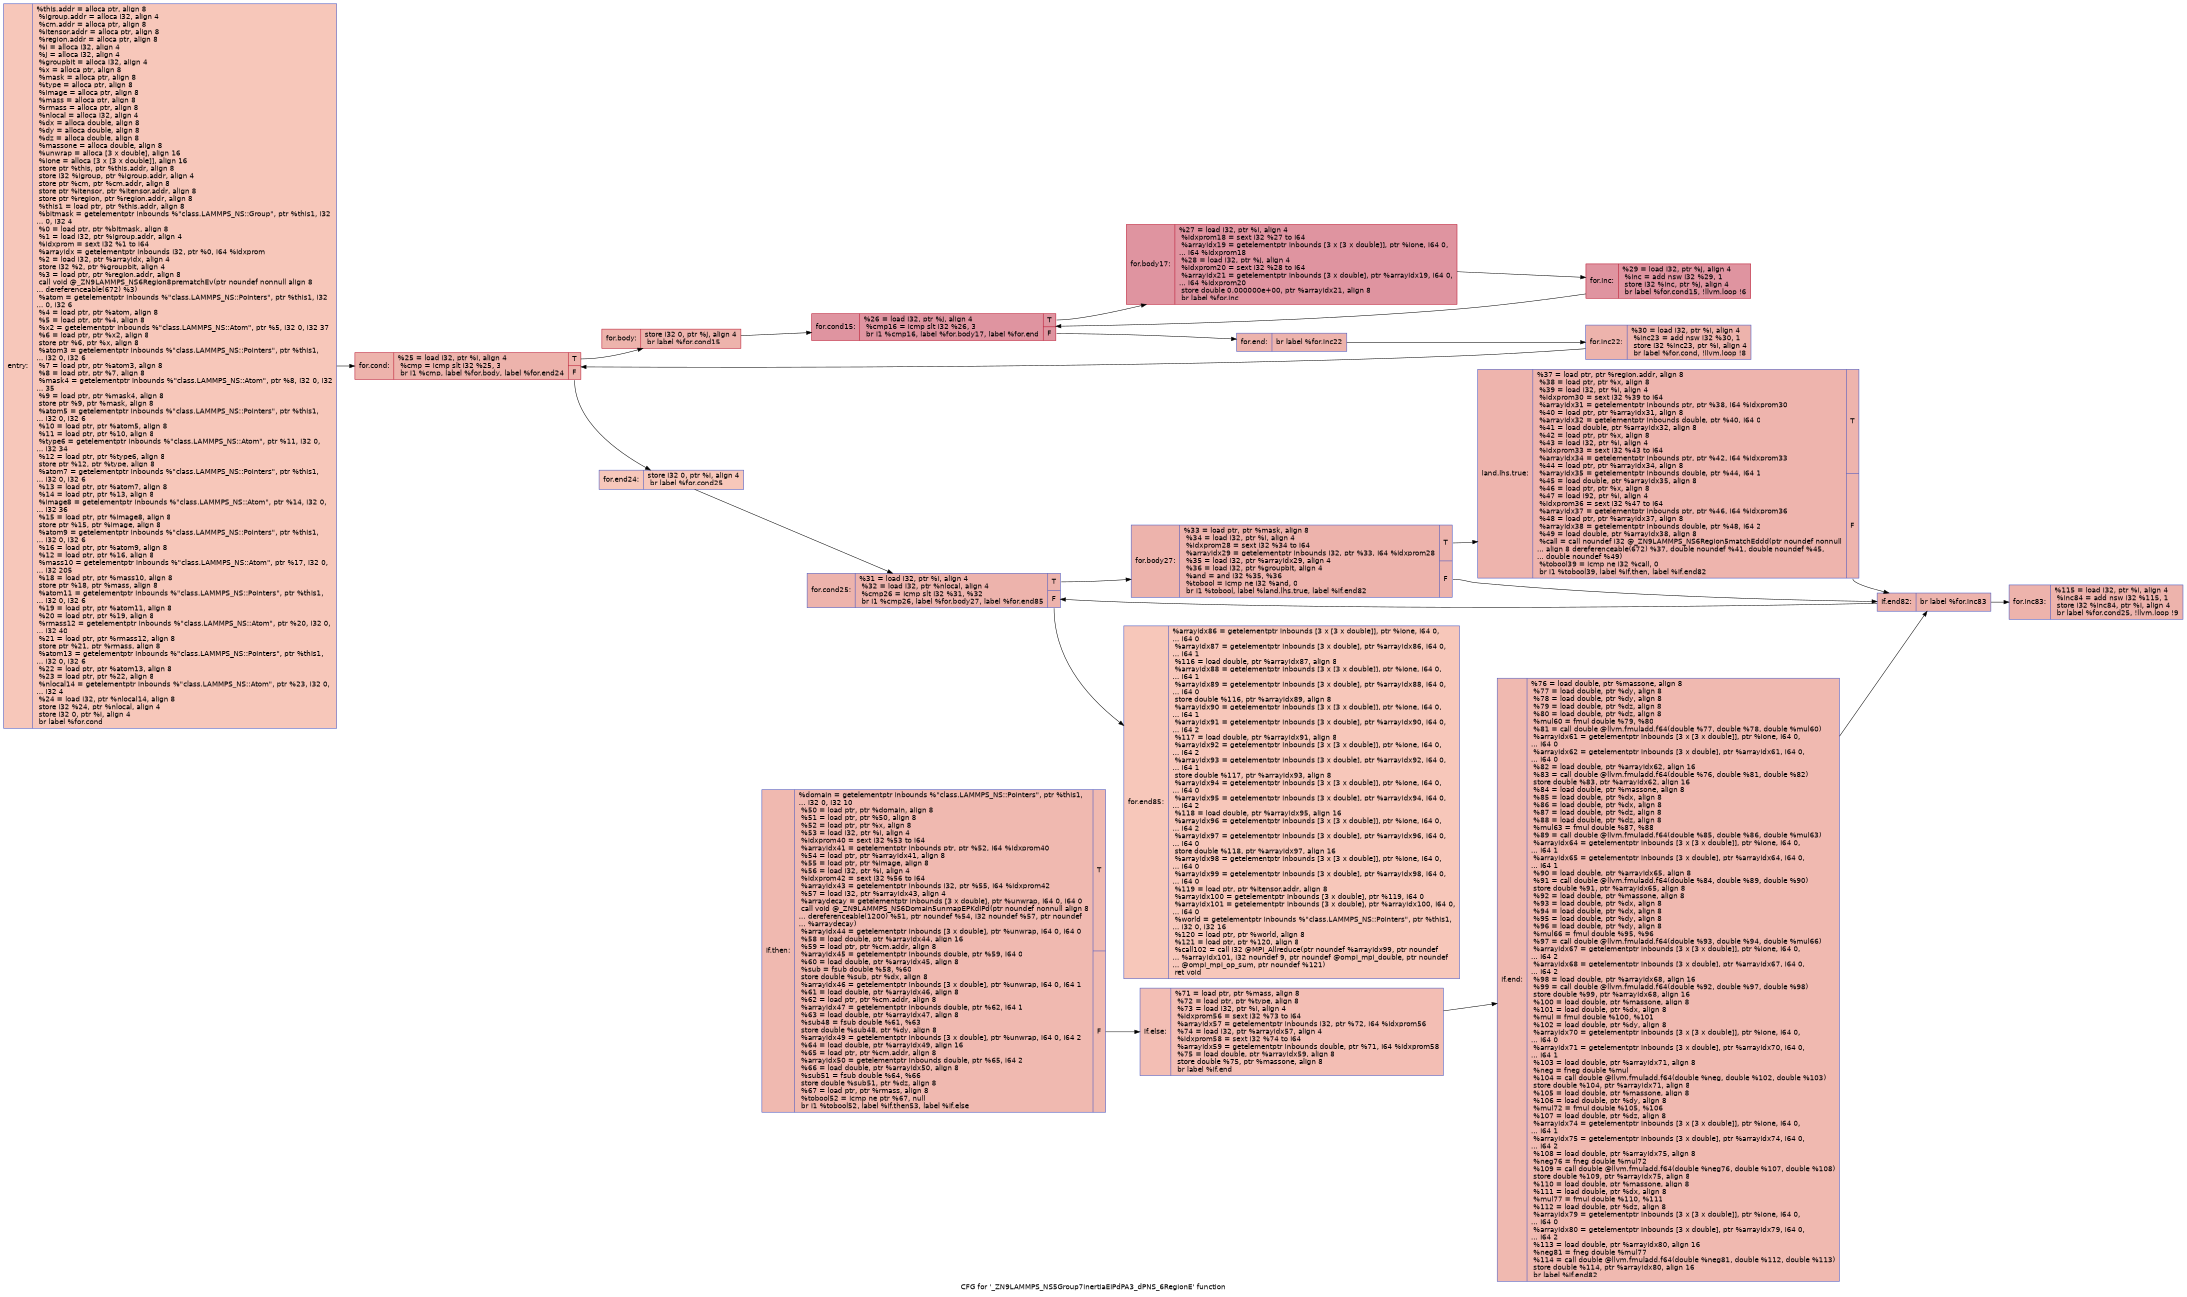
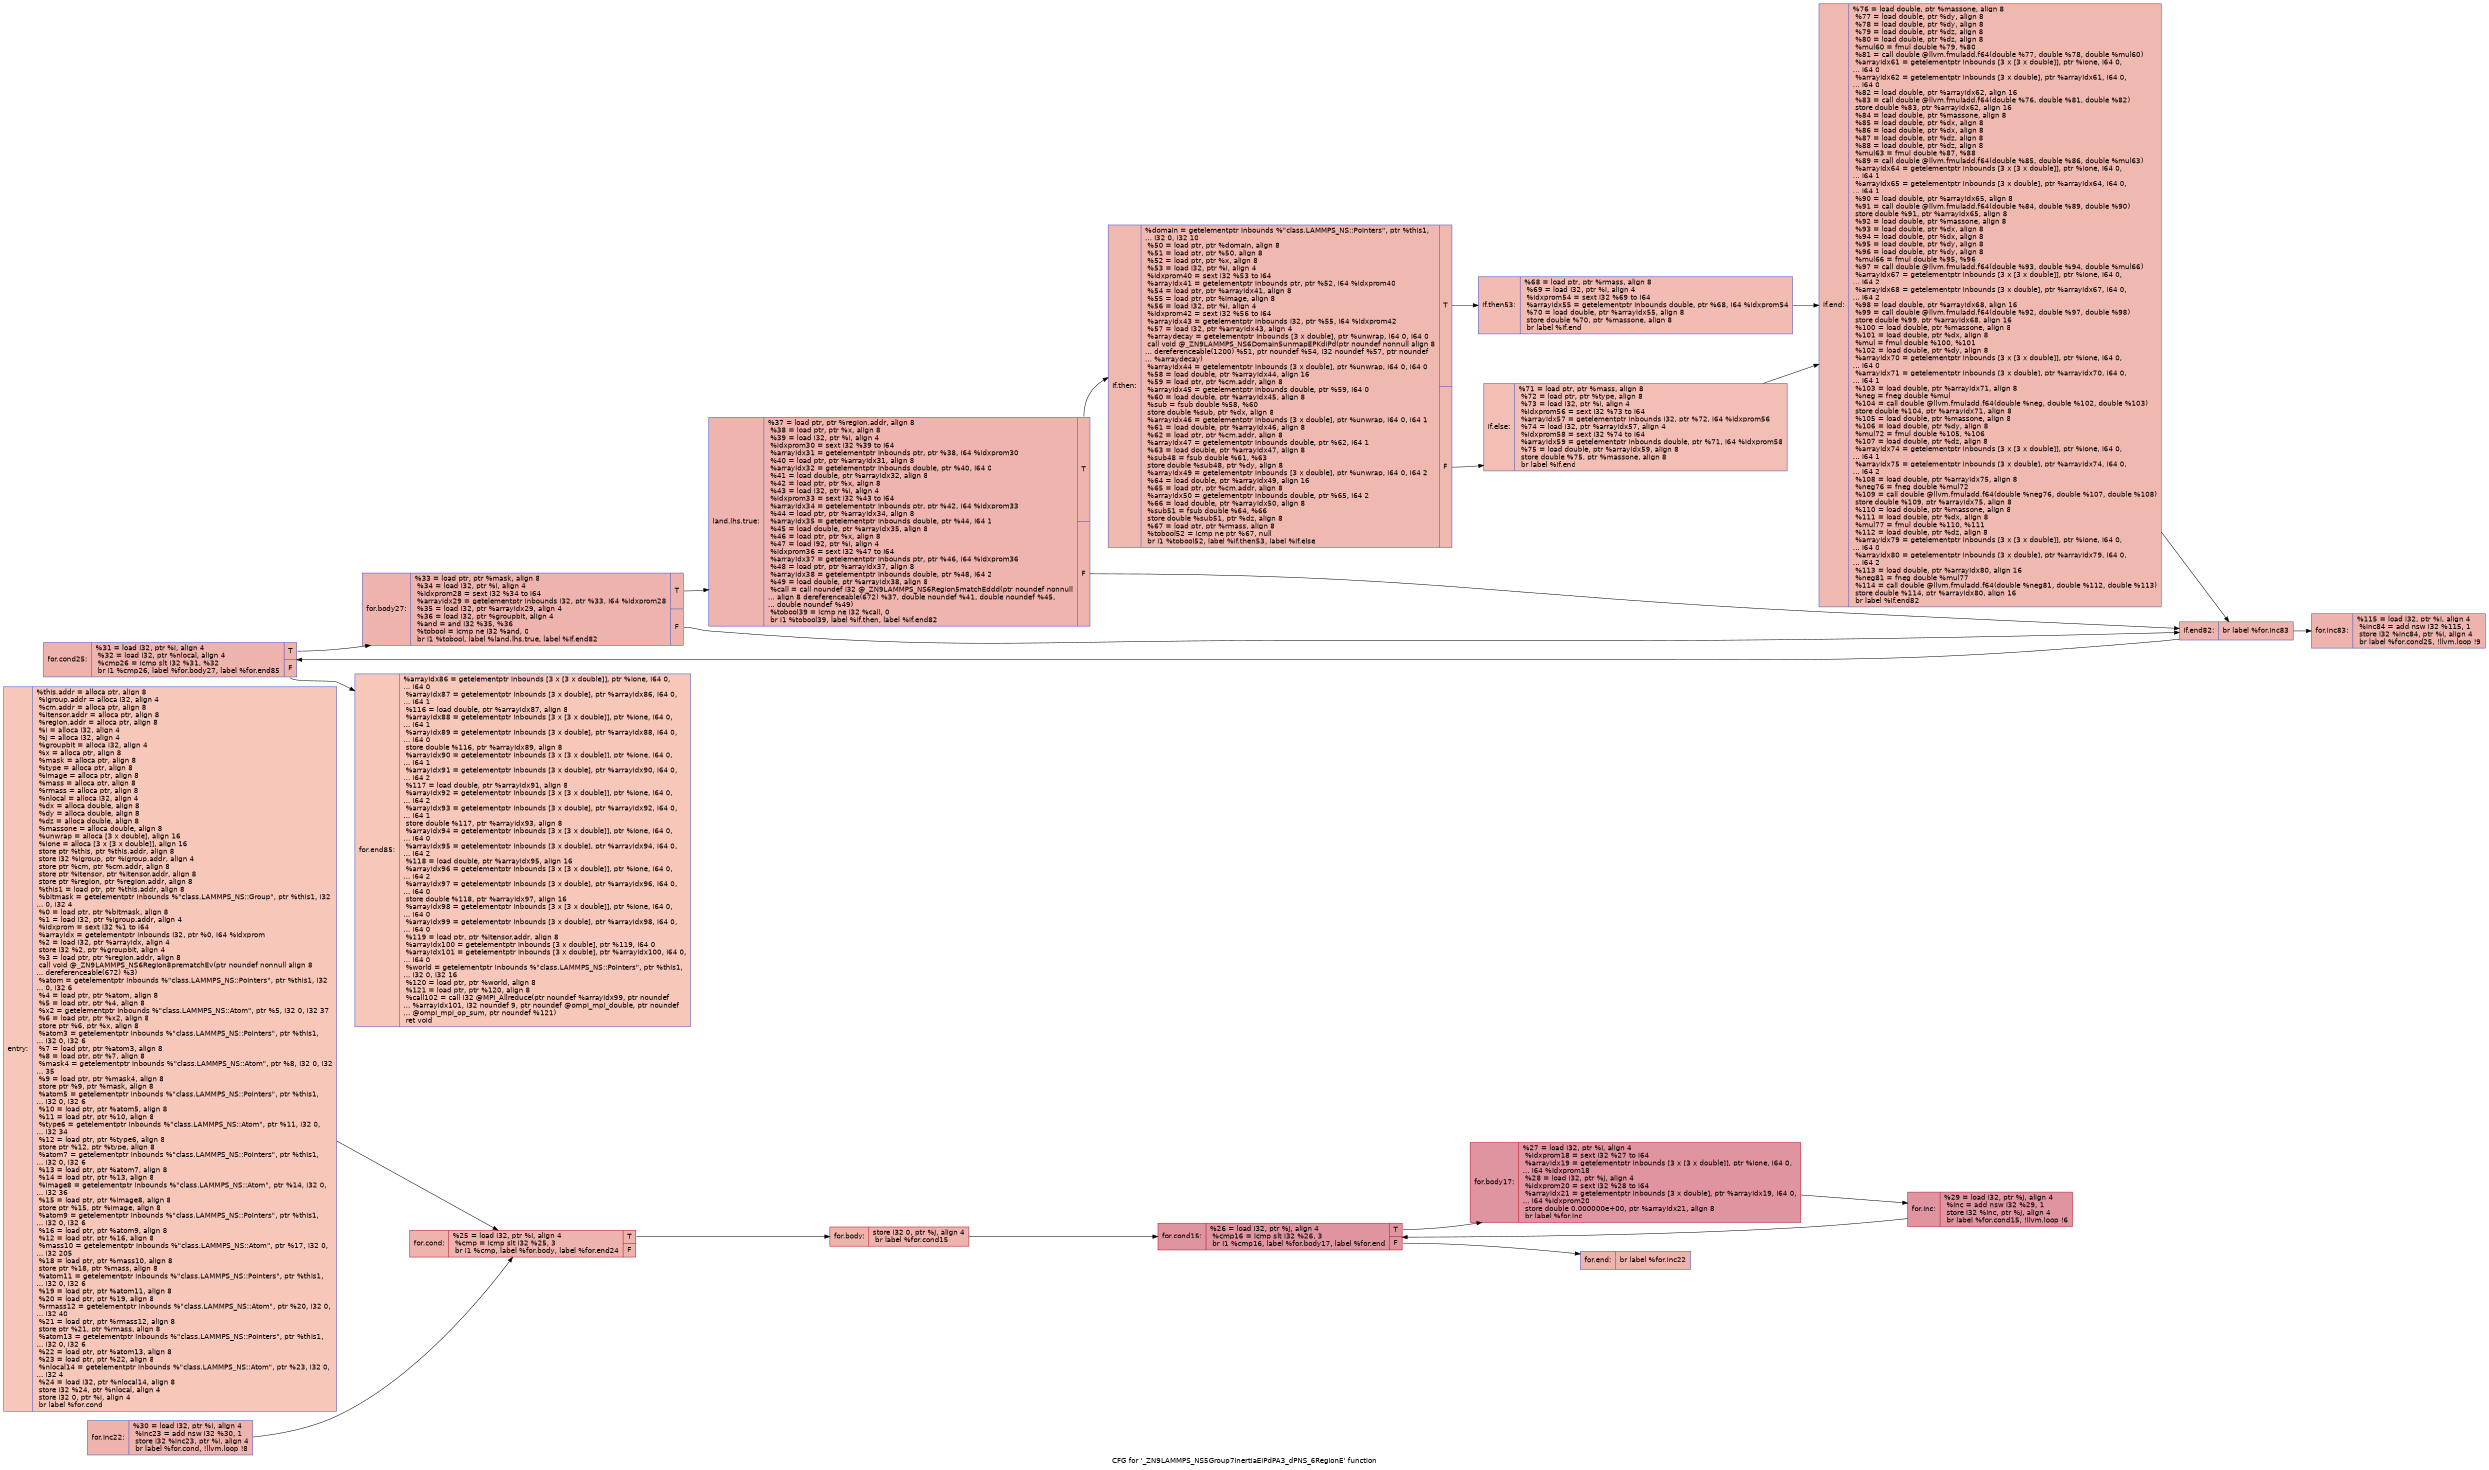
node "if.then53:": added
edge "for.end:" -> "for.inc22:": removed
edge "land.lhs.true:" -> "if.then:": added
node "for.end24:": removed
